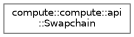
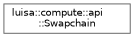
node "compute::compute::api ::Swapchain": label "compute::compute::api ::Swapchain" -> "luisa::compute::api ::Swapchain"
